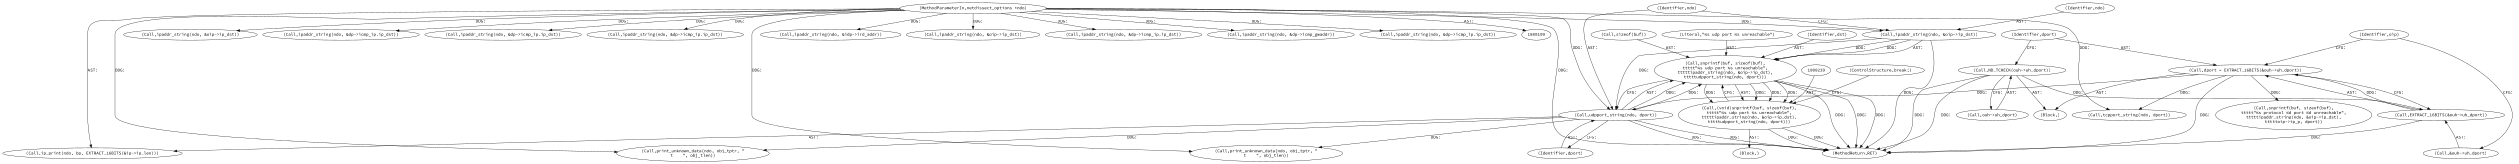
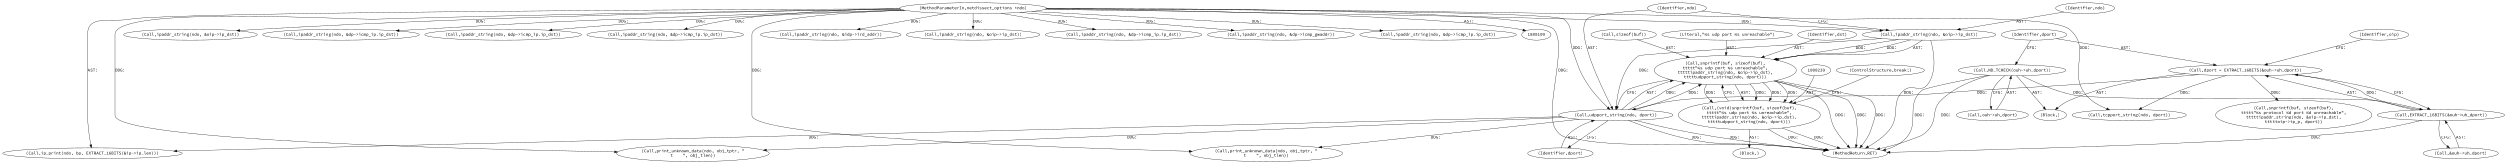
edge "(Identifier,oip)" -> "(Call,&ouh->uh_dport)": now "(Call,EXTRACT_16BITS(&ouh->uh_dport))" -> "(Call,&ouh->uh_dport)"
edge "(Call,udpport_string(ndo, dport))" -> "(Call,ip_print(ndo, bp, EXTRACT_16BITS(&ip->ip_len)))": label "AST: " -> "DDG: "
edge "(Call,dport = EXTRACT_16BITS(&ouh->uh_dport))" -> "(MethodReturn,RET)": removed, label "DDG:"
